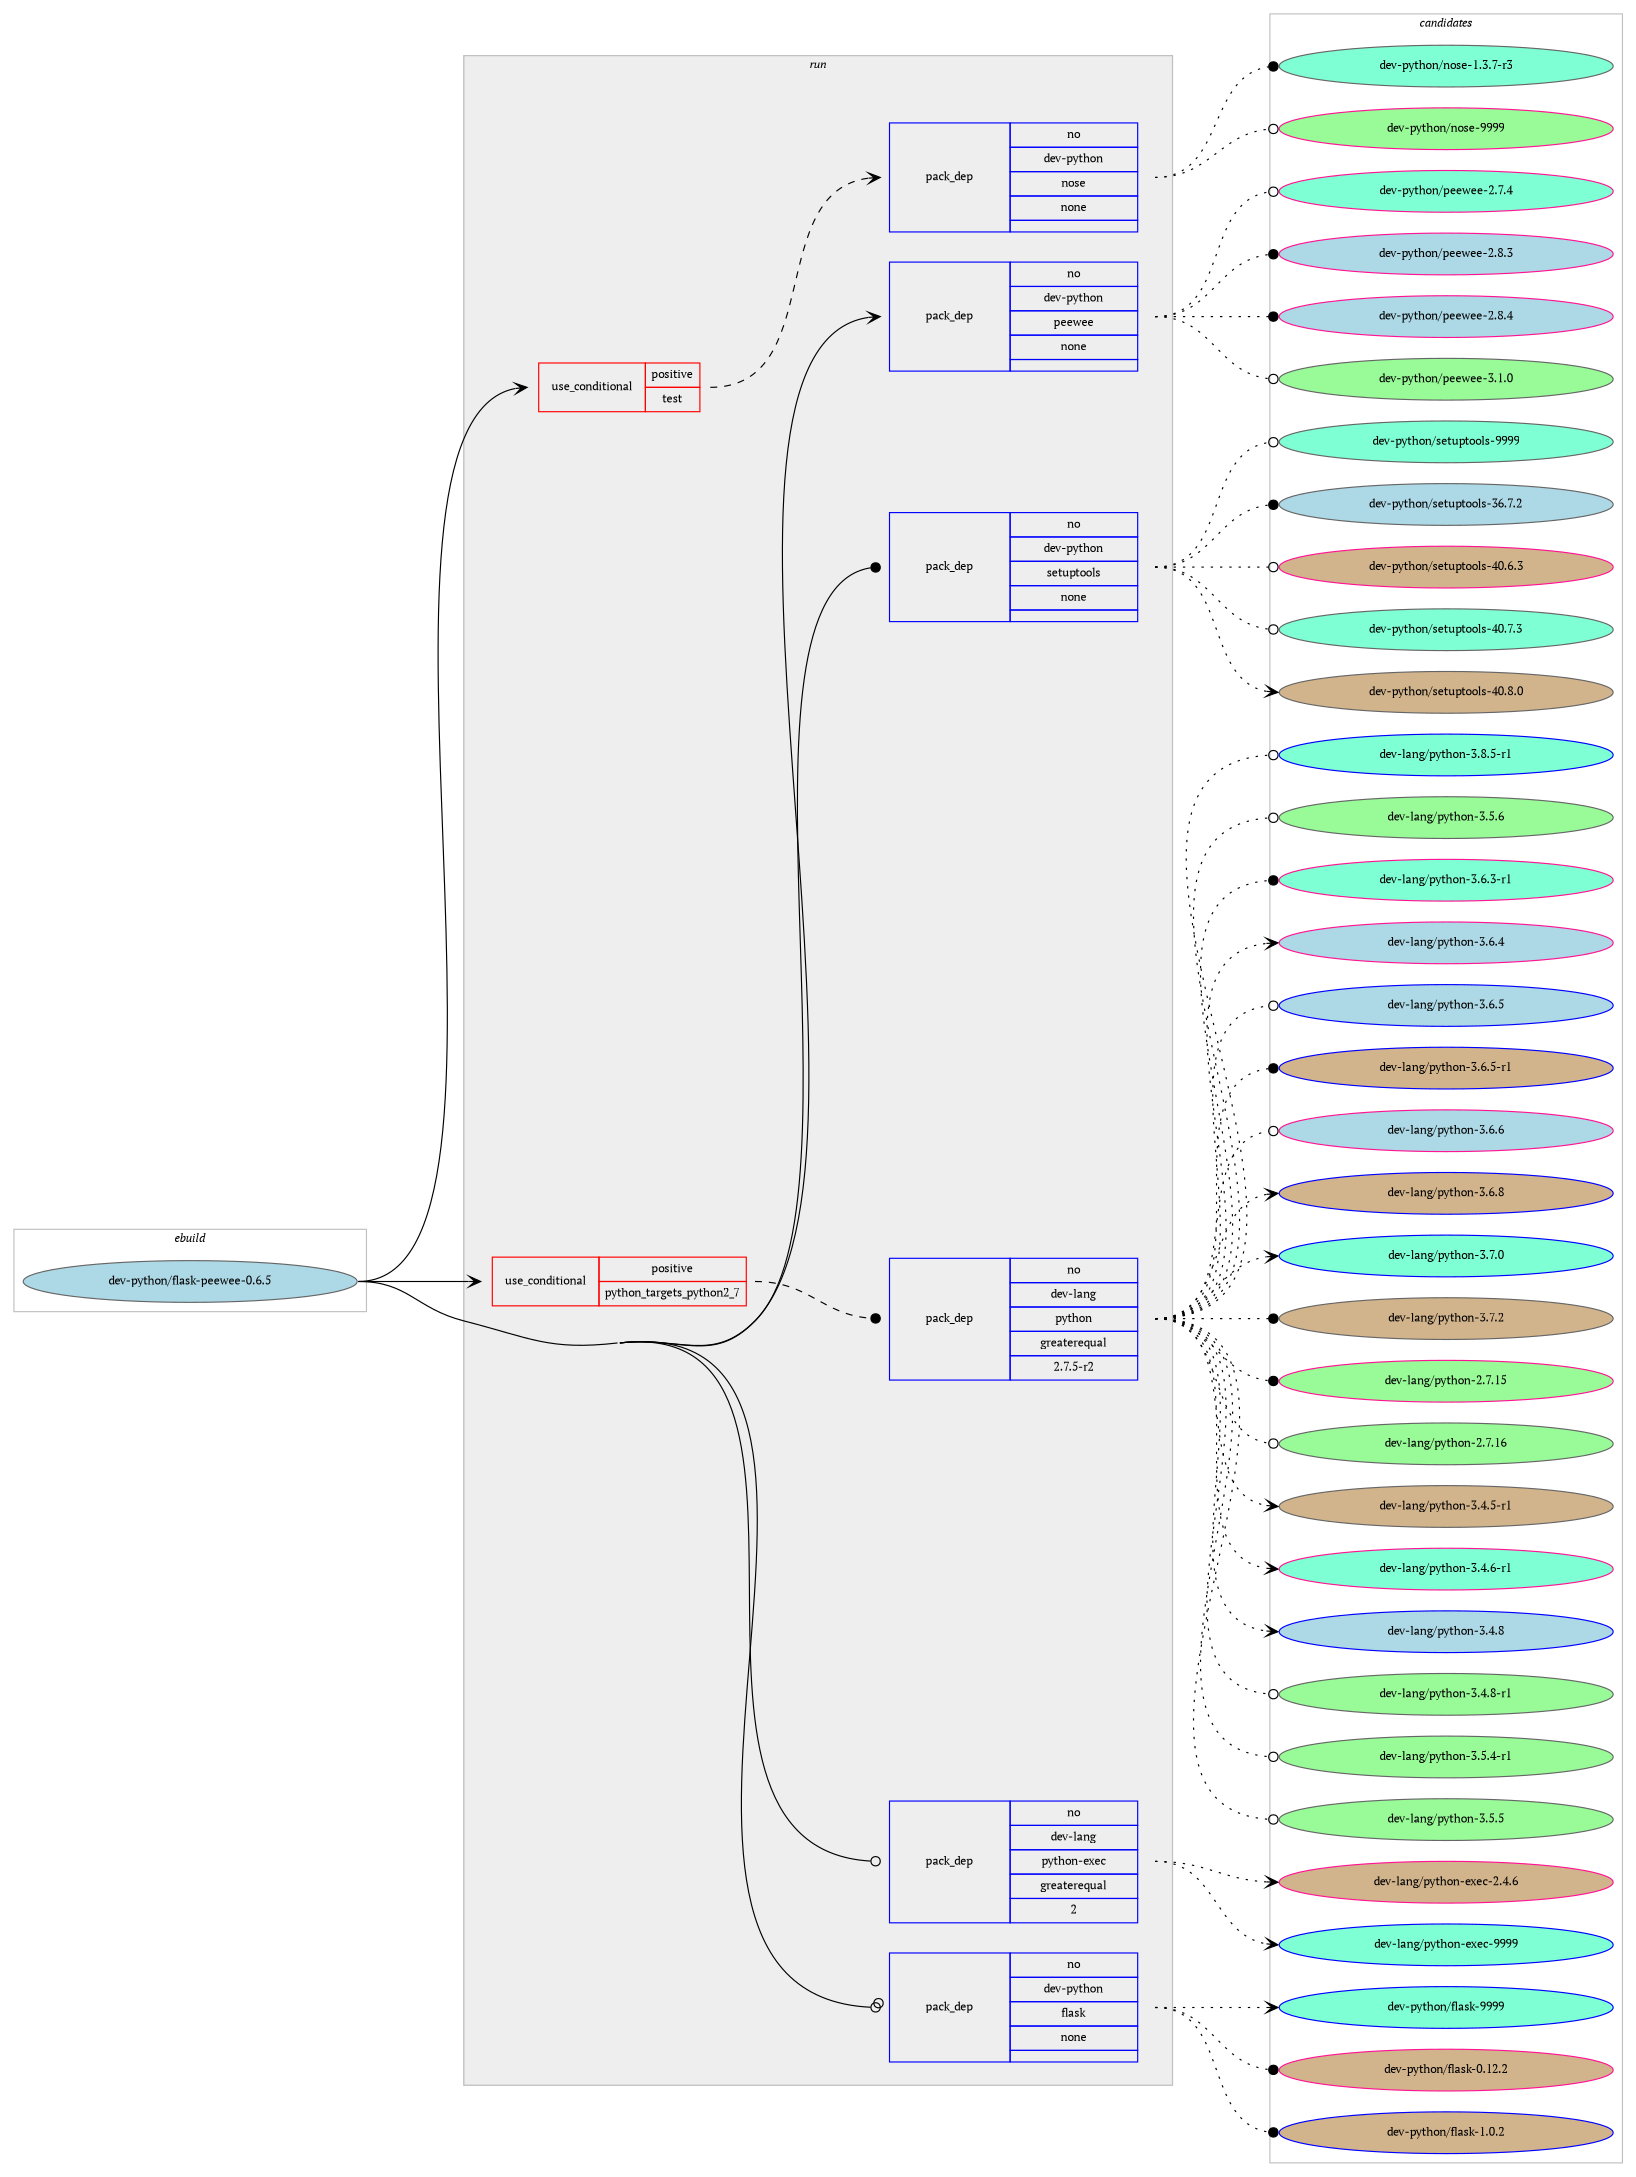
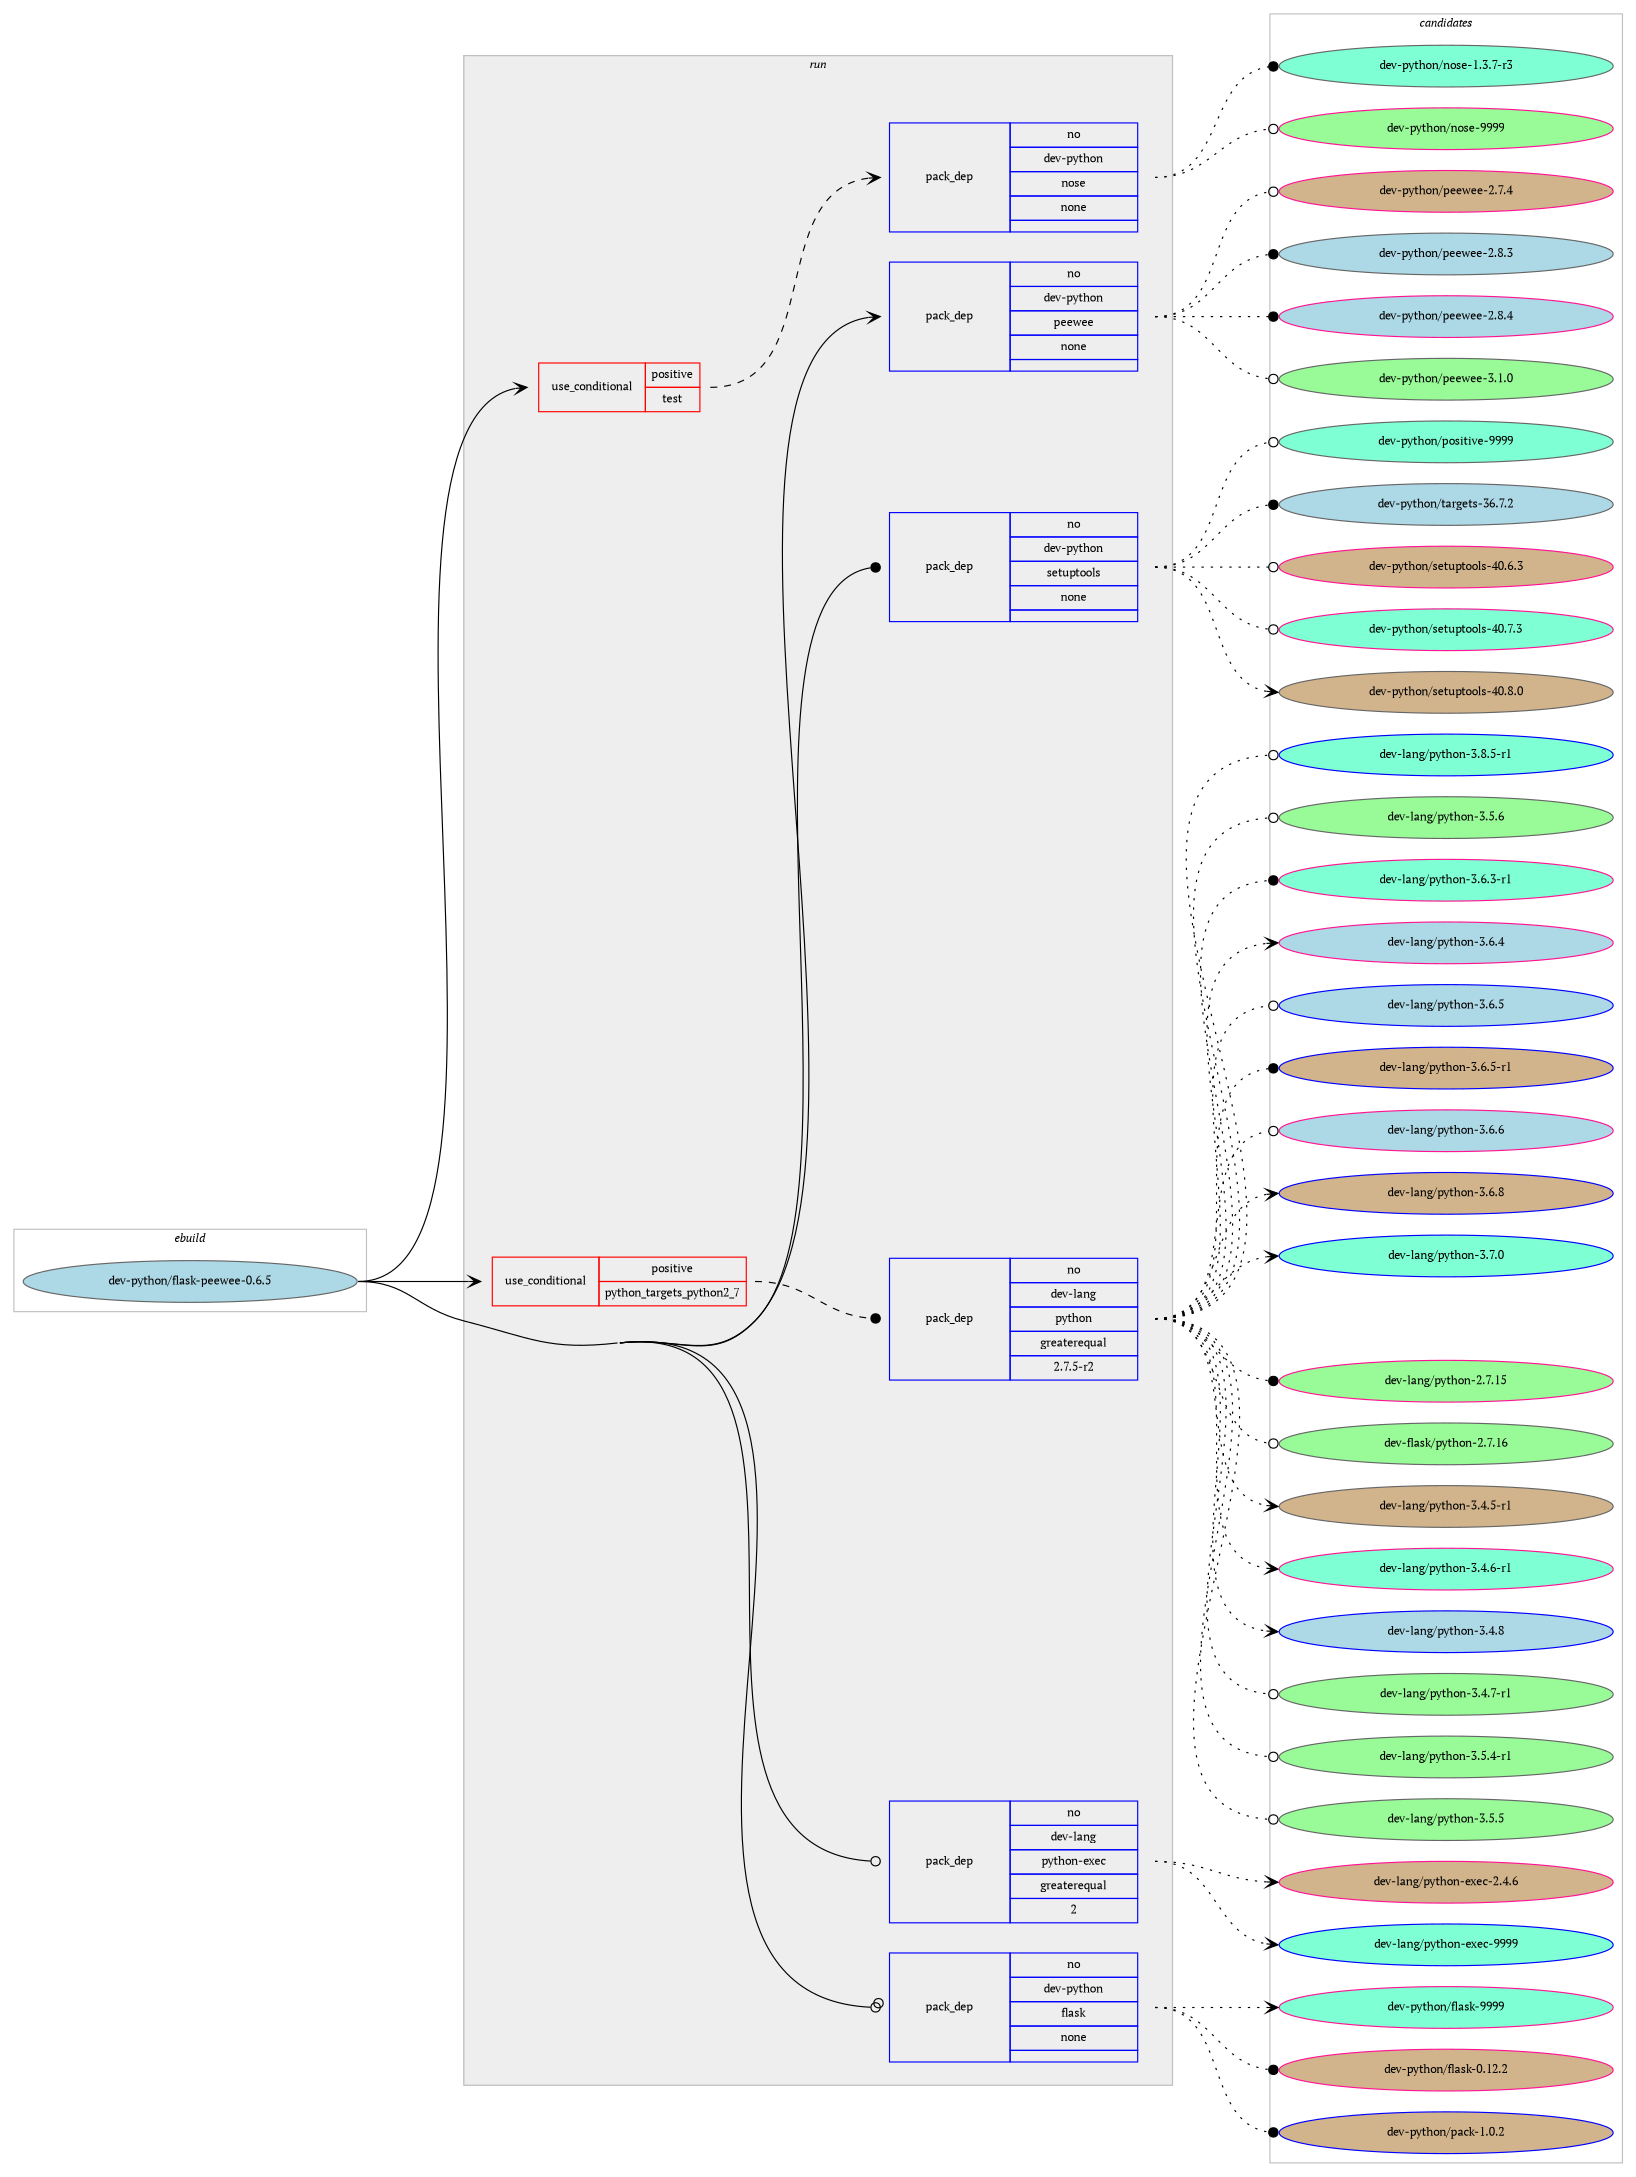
node "dev-python/peewee-2.7.4": fillcolor aquamarine -> tan
node "dev-python/peewee-2.8.3": color deeppink -> gray40
node "dev-python/setuptools-9999": label "dev-python/setuptools-9999" -> "dev-python/positive-9999"
node "dev-python/setuptools-36.7.2": label "dev-python/setuptools-36.7.2" -> "dev-python/targets-36.7.2"
node "dev-python/setuptools-40.7.3": color gray40 -> deeppink
node "dev-lang/python-3.7.2": removed
node "dev-lang/python-2.7.16": label "dev-lang/python-2.7.16" -> "dev-flask/python-2.7.16"
node "dev-lang/python-3.4.8-r1": label "dev-lang/python-3.4.8-r1" -> "dev-lang/python-3.4.7-r1"
node "dev-python/flask-9999": color blue -> deeppink
node "dev-python/flask-1.0.2": label "dev-python/flask-1.0.2" -> "dev-python/pack-1.0.2"
